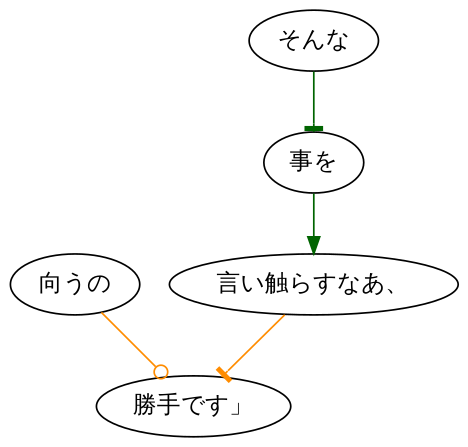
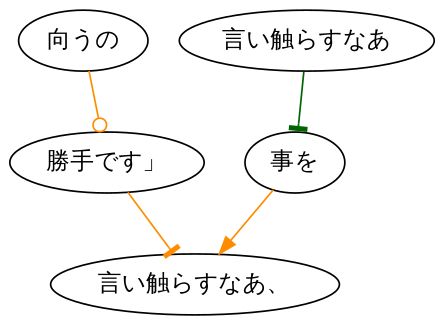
node "そんな": label "そんな" -> "言い触らすなあ"
edge "事を" -> "言い触らすなあ、": color darkgreen -> darkorange
edge "言い触らすなあ、" -> "勝手です」": reversed
